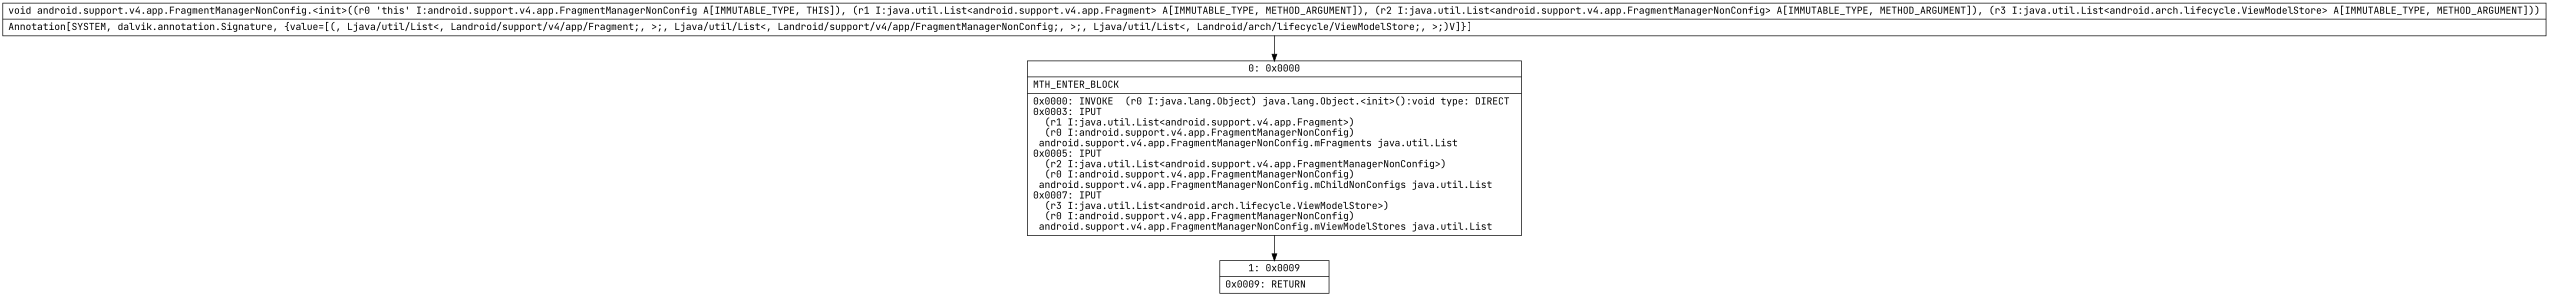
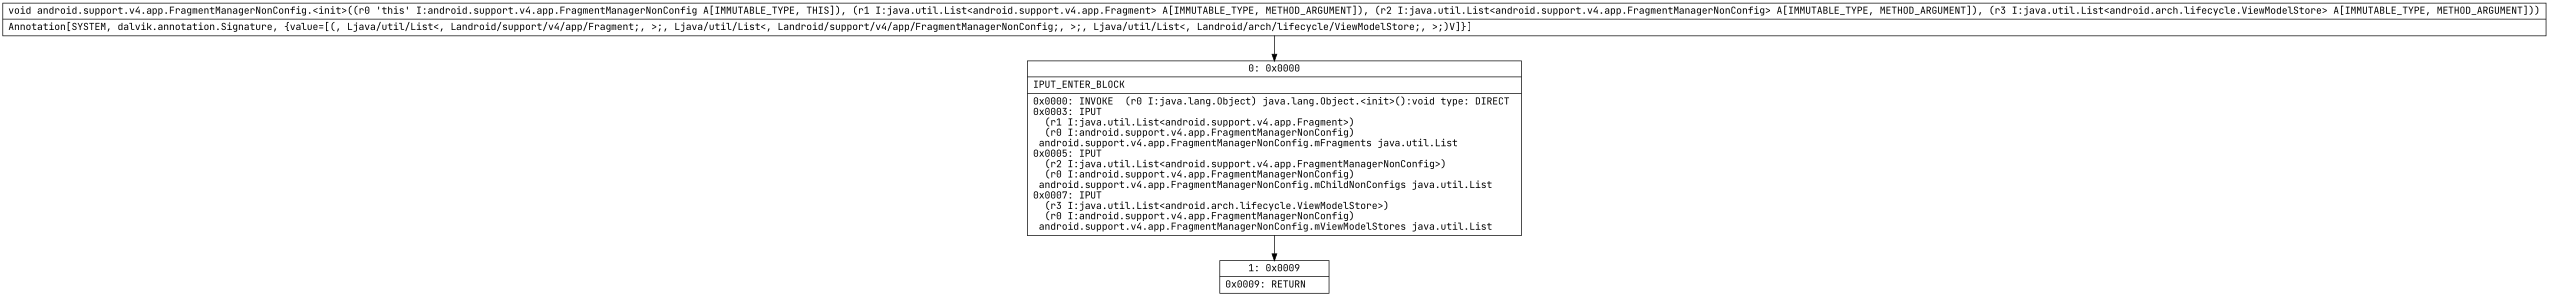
node "0: 0x0000": text "MTH_ENTER_BLOCK" -> "IPUT_ENTER_BLOCK"
